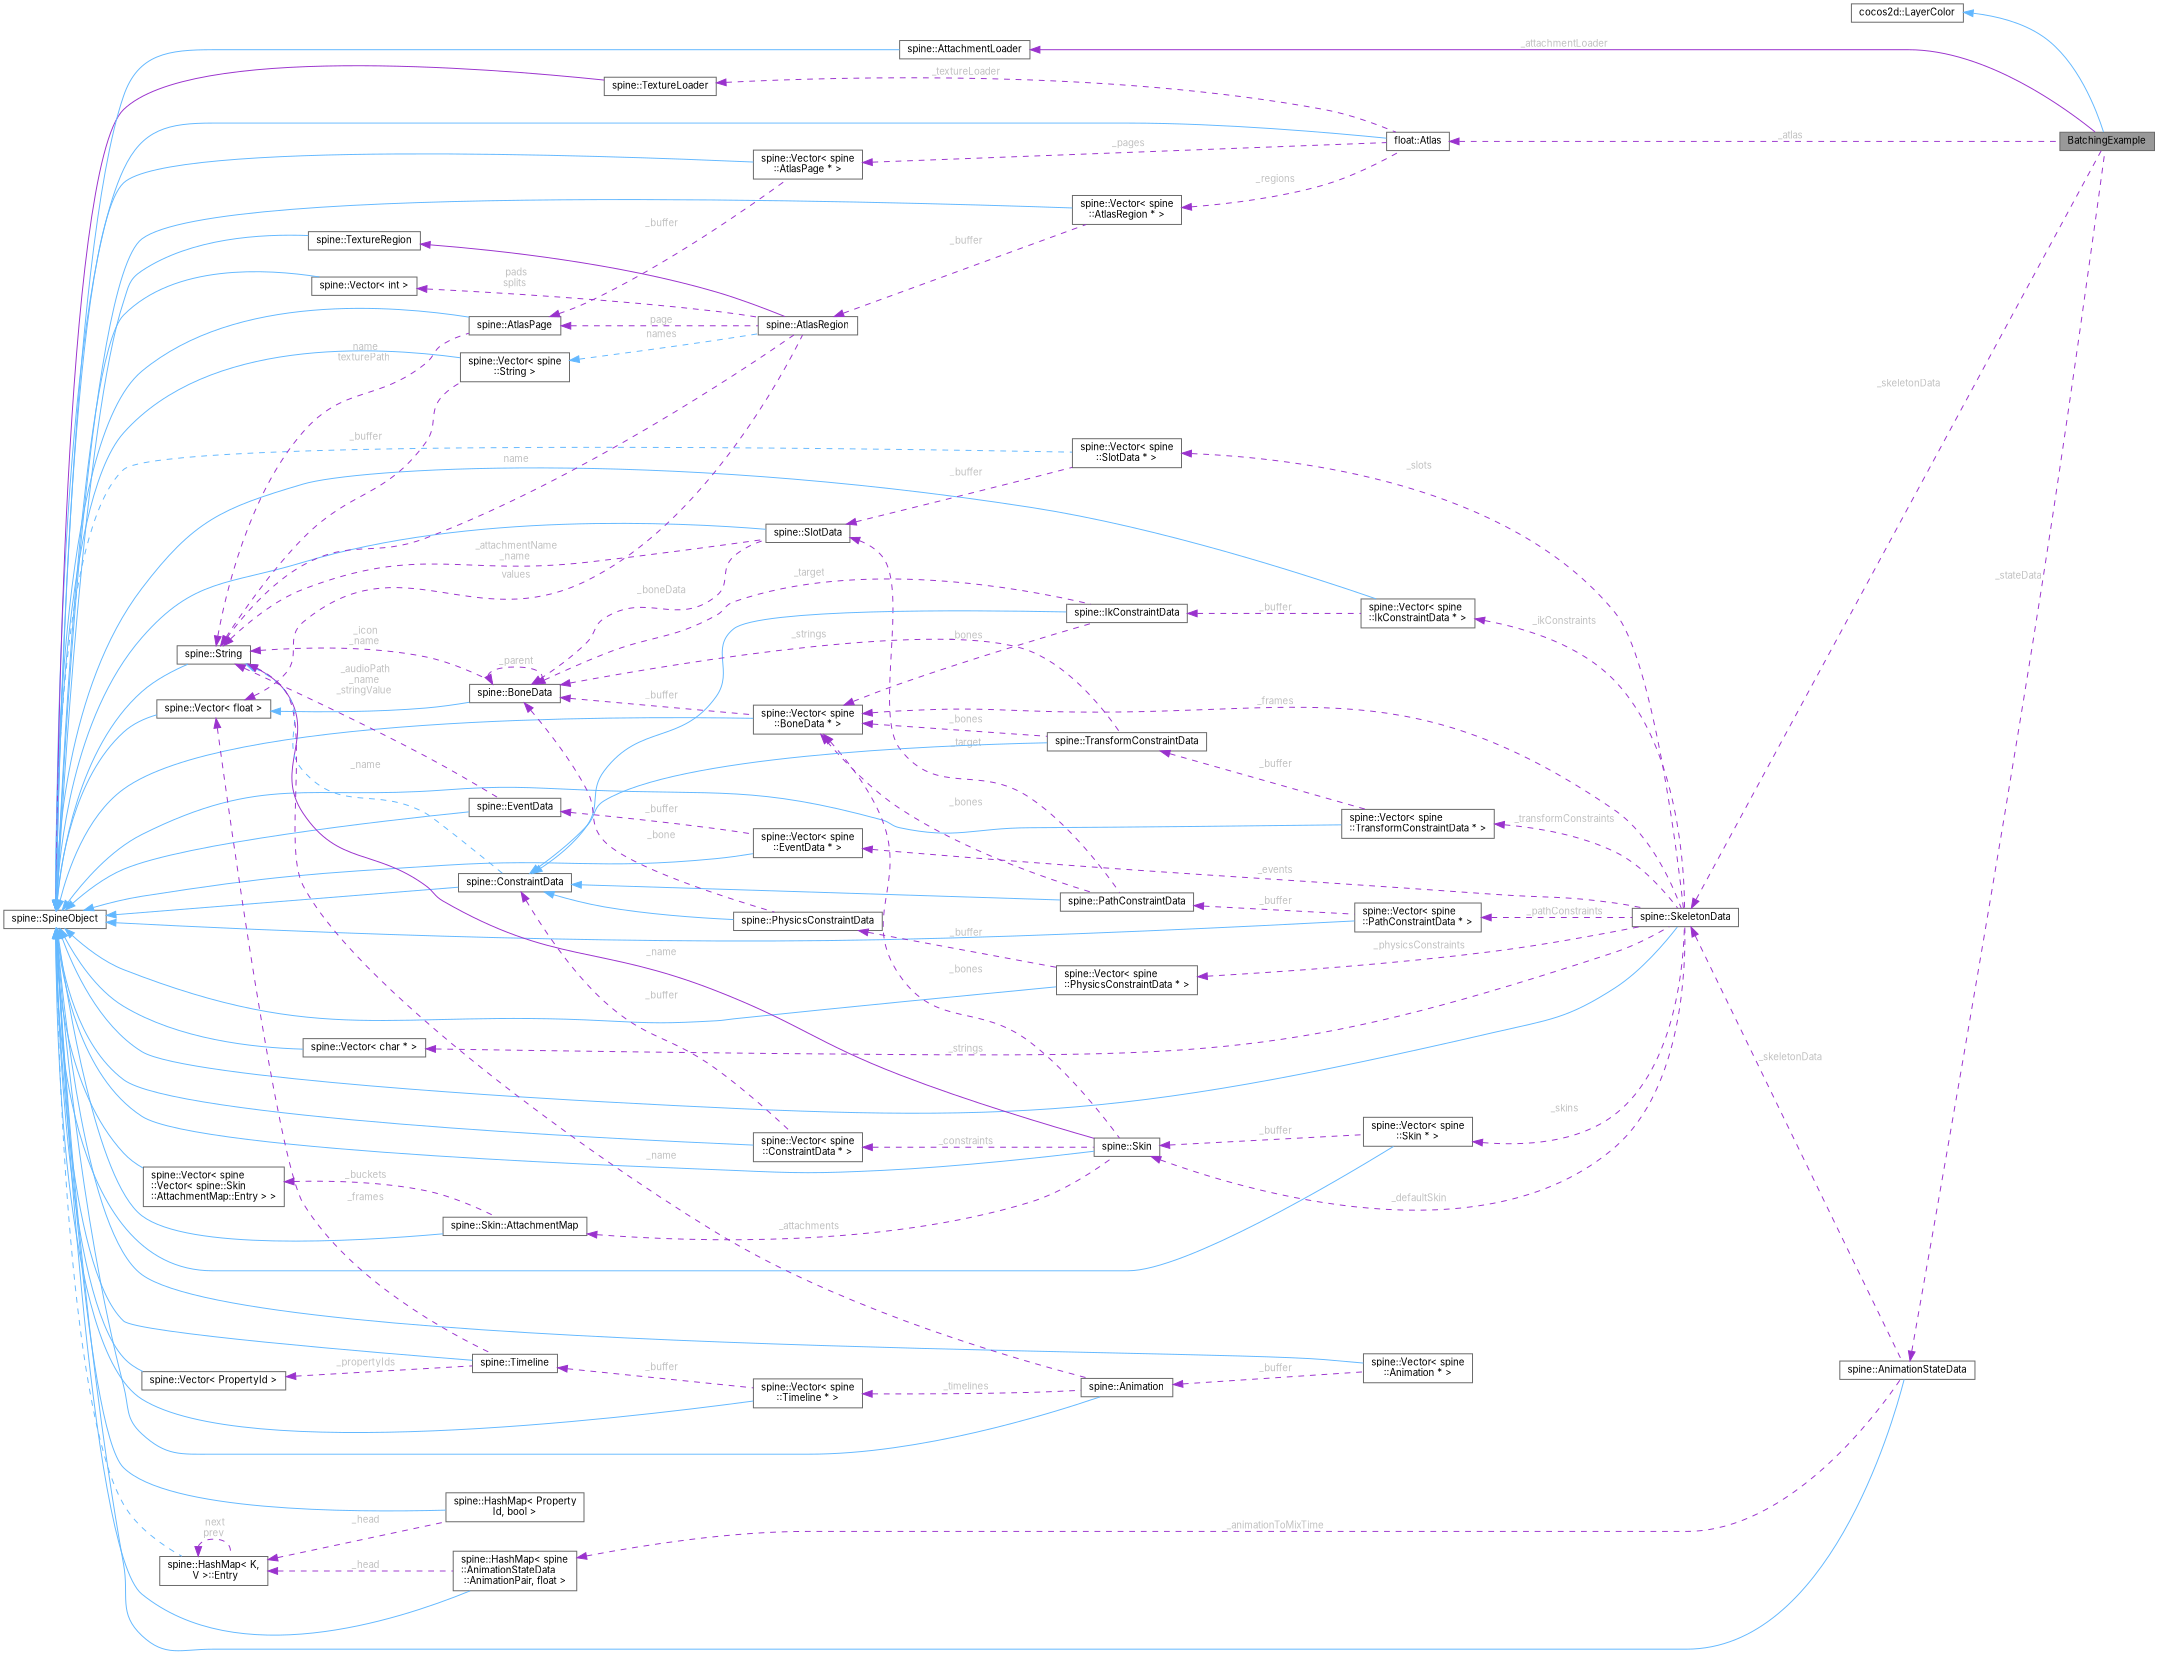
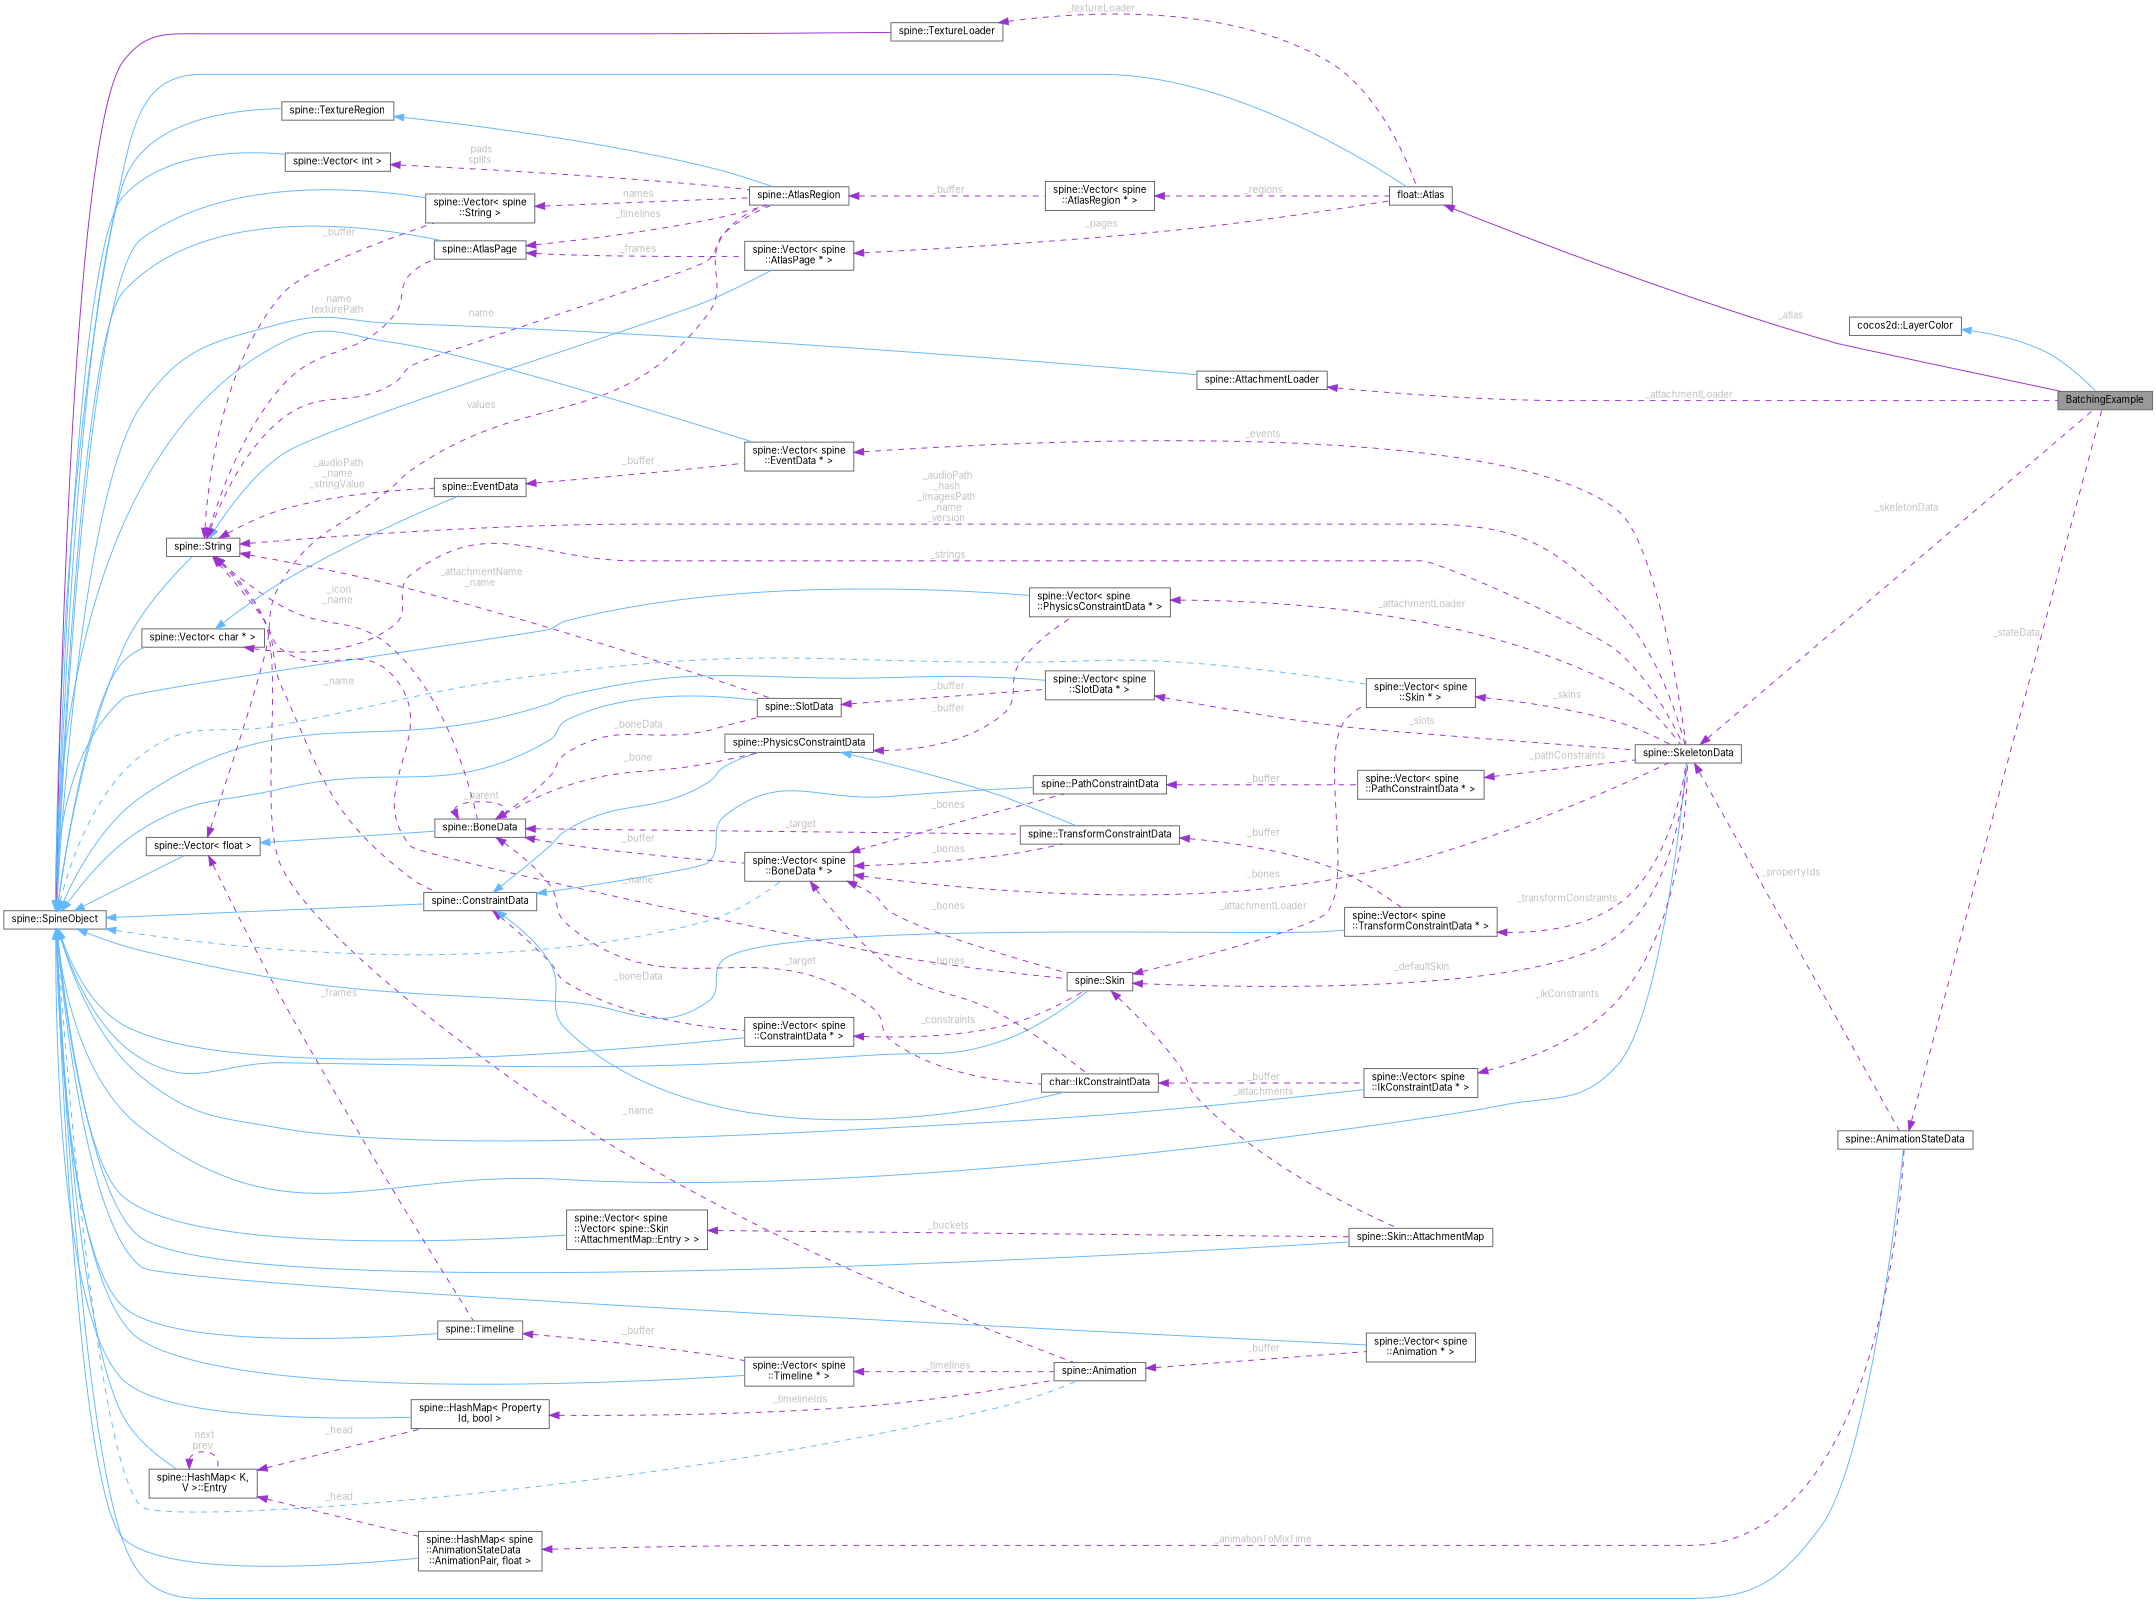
edge "BatchingExample" -> "spine::AttachmentLoader": style solid -> dashed
edge "BatchingExample" -> "float::Atlas": style dashed -> solid
edge "spine::Vector< spine ::AtlasPage * >" -> "spine::SpineObject": now "spine::Vector< spine ::AtlasPage * >" -> "spine::String"
edge "spine::Vector< spine ::AtlasRegion * >" -> "spine::SpineObject": removed
edge "spine::Vector< spine ::AtlasPage * >" -> "spine::AtlasPage": label " _buffer" -> " _frames"
edge "spine::AtlasRegion" -> "spine::TextureRegion": color darkorchid3 -> steelblue1
edge "spine::AtlasRegion" -> "spine::AtlasPage": label " page" -> " _timelines"
edge "spine::AtlasRegion" -> "spine::Vector< spine ::String >": color steelblue1 -> darkorchid3
edge "spine::Vector< spine ::SlotData * >" -> "spine::SpineObject": style dashed -> solid
edge "spine::SkeletonData" -> "spine::String": added, label "_audioPath _hash _imagesPath _name _version"
node "spine::IkConstraintData": label "spine::IkConstraintData" -> "char::IkConstraintData"
edge "spine::TransformConstraintData" -> "spine::BoneData": label " _strings" -> " _target"
edge "spine::SkeletonData" -> "spine::Vector< spine ::BoneData * >": label " _frames" -> " _bones"
edge "spine::Vector< spine ::BoneData * >" -> "spine::SpineObject": style solid -> dashed
edge "spine::TransformConstraintData" -> "spine::ConstraintData": now "spine::TransformConstraintData" -> "spine::PhysicsConstraintData"
edge "spine::PathConstraintData" -> "spine::SlotData": removed, label "_target"
edge "spine::ConstraintData" -> "spine::String": color steelblue1 -> darkorchid3
edge "spine::EventData" -> "spine::SpineObject": now "spine::EventData" -> "spine::Vector< char * >"
edge "spine::Vector< spine ::PathConstraintData * >" -> "spine::SpineObject": removed
edge "spine::SkeletonData" -> "spine::Vector< spine ::PhysicsConstraintData * >": label " _physicsConstraints" -> " _attachmentLoader"
edge "spine::Skin" -> "spine::String": style solid -> dashed
edge "spine::Vector< spine ::ConstraintData * >" -> "spine::ConstraintData": label " _buffer" -> " _boneData"
edge "spine::AnimationStateData" -> "spine::SkeletonData": label " _skeletonData" -> " _propertyIds"
edge "spine::Vector< spine ::Skin * >" -> "spine::Skin": label " _buffer" -> " _attachmentLoader"
edge "spine::Skin" -> "spine::Skin::AttachmentMap": reversed
edge "spine::HashMap< K, V >::Entry" -> "spine::SpineObject": style dashed -> solid
edge "spine::Vector< spine ::Skin * >" -> "spine::SpineObject": style solid -> dashed
node "spine::Vector< PropertyId >": removed
edge "spine::Animation" -> "spine::HashMap< Property Id, bool >": added, label "_timelineIds"
edge "spine::Animation" -> "spine::SpineObject": style solid -> dashed
